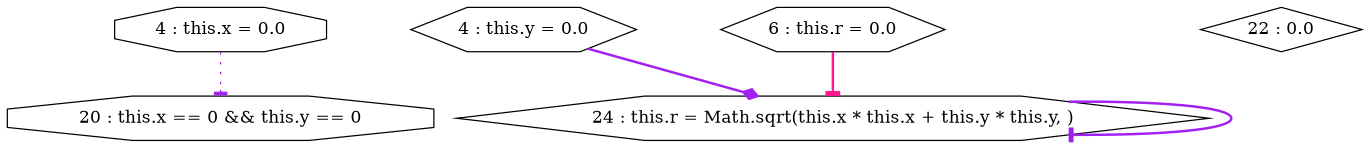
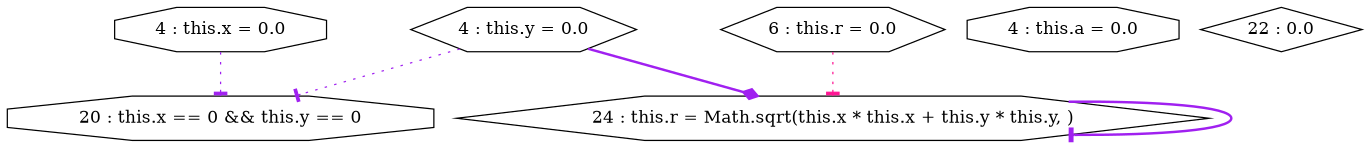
node "4 : this.a = 0.0": added
edge "6 : this.r = 0.0" -> "24 : this.r = Math.sqrt(this.x * this.x + this.y * this.y, )": style bold -> dotted
edge "4 : this.y = 0.0" -> "20 : this.x == 0 && this.y == 0": added
